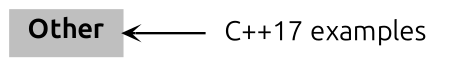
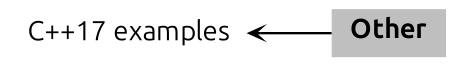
edge "C++17 examples" -> "Other": reversed
